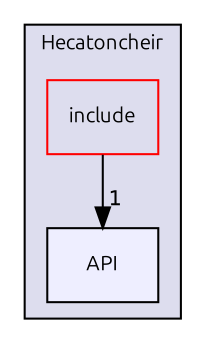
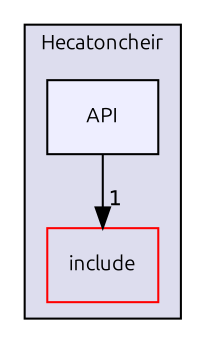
edge "include" -> "API": reversed
